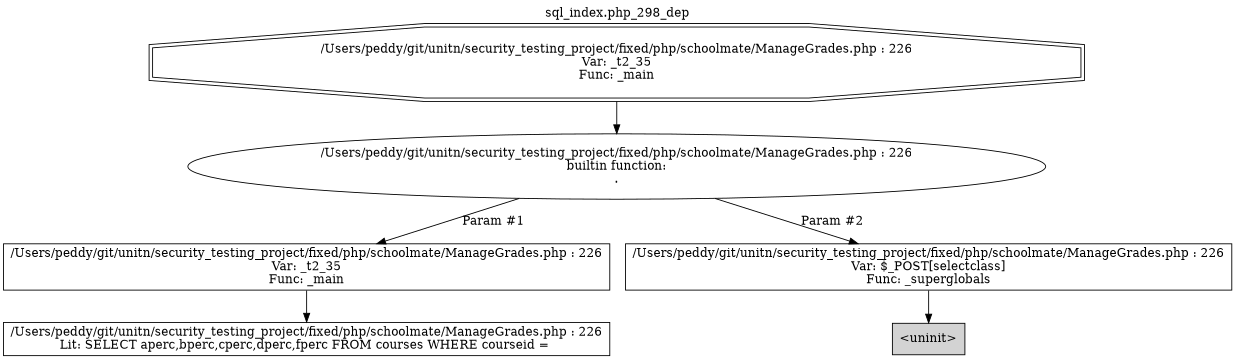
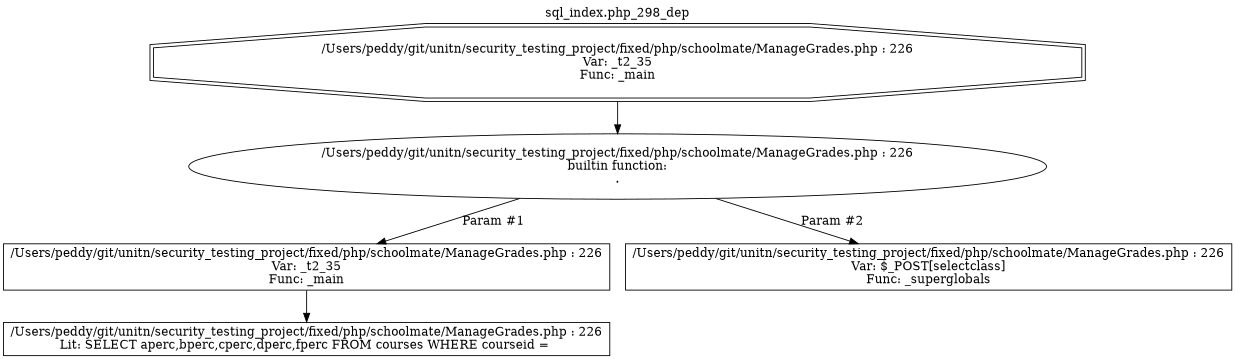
node "<uninit>": removed
